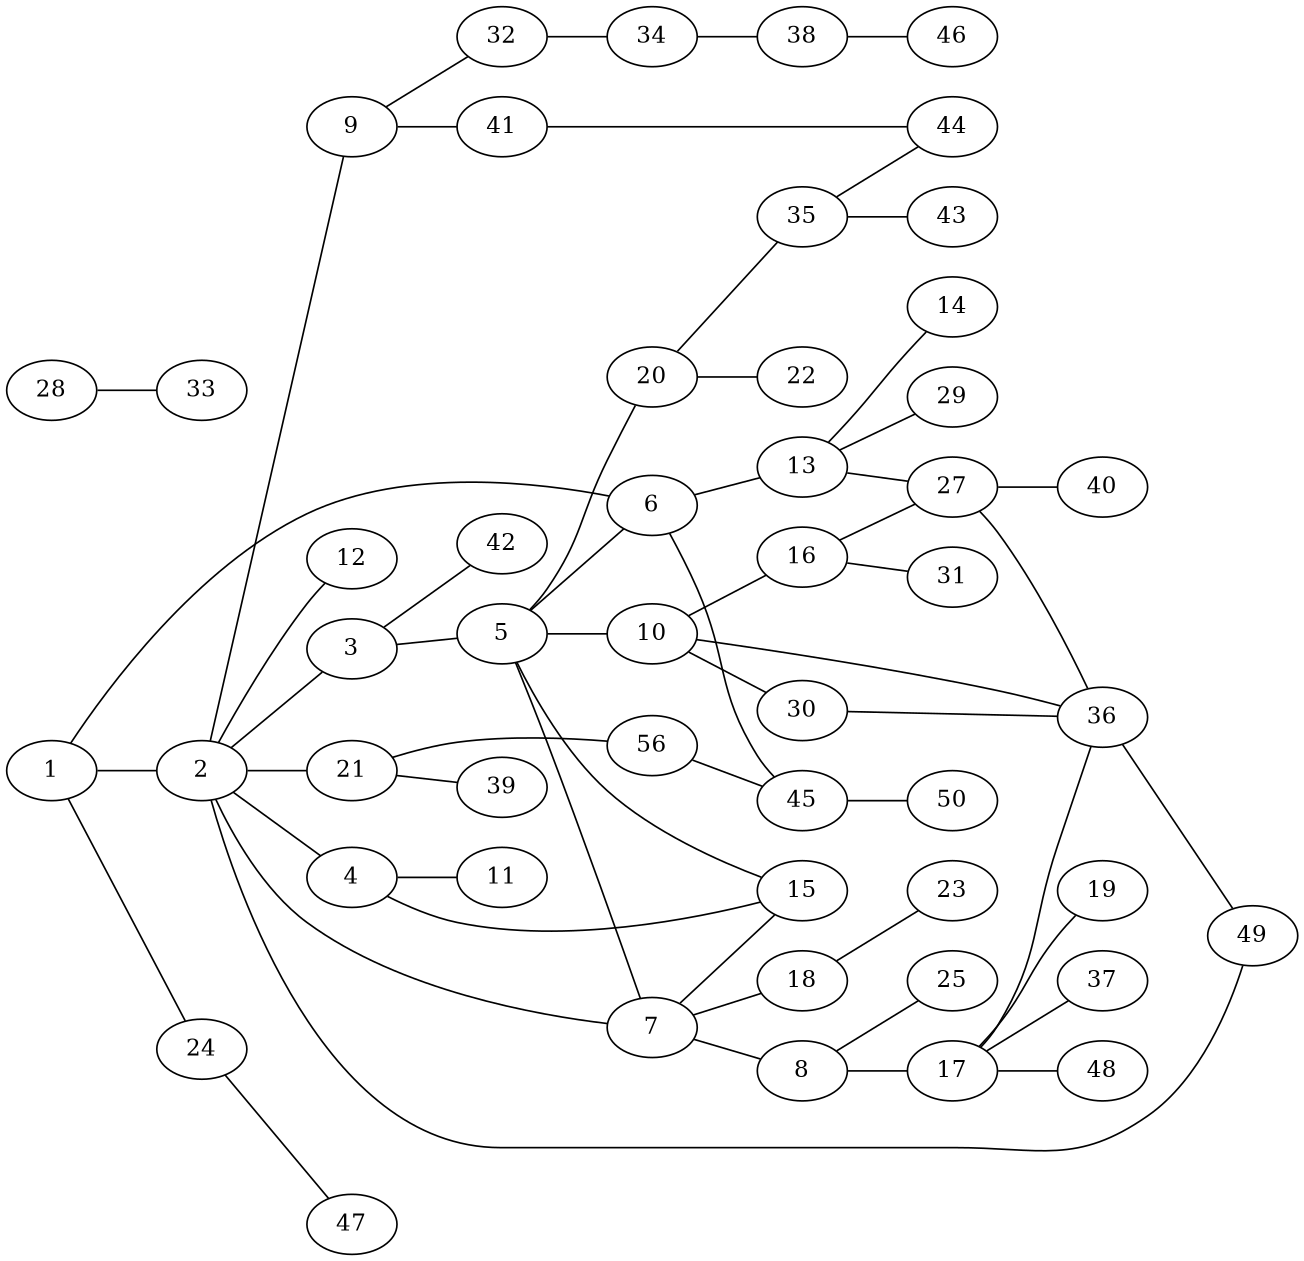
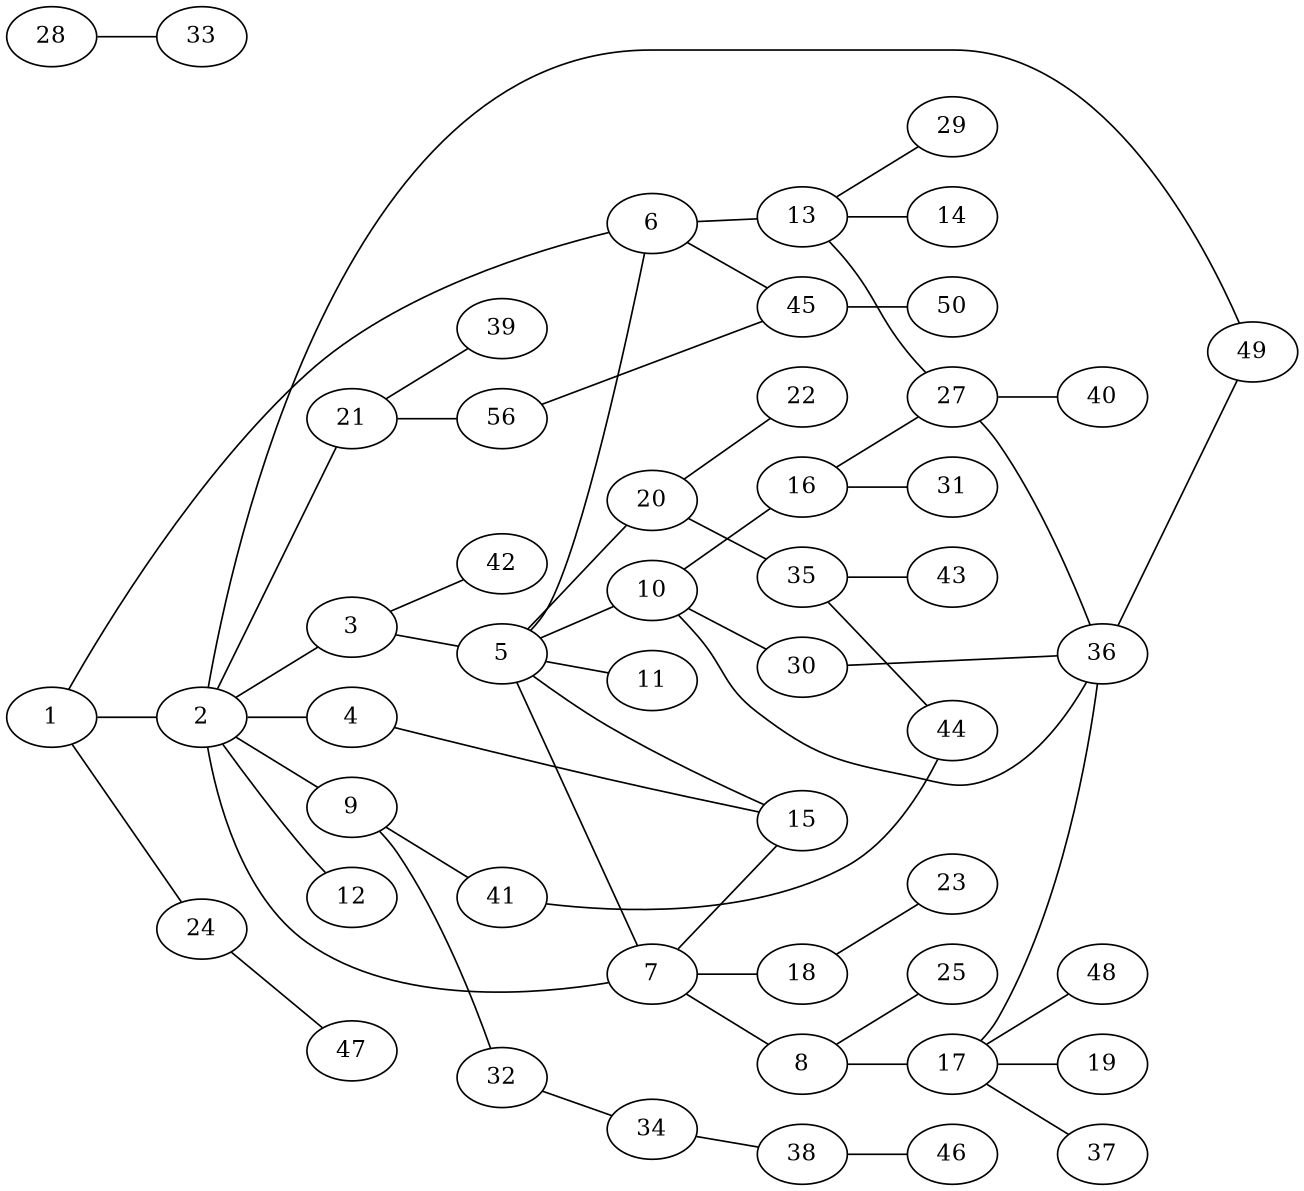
edge "4" -- "11": now "5" -- "11"
